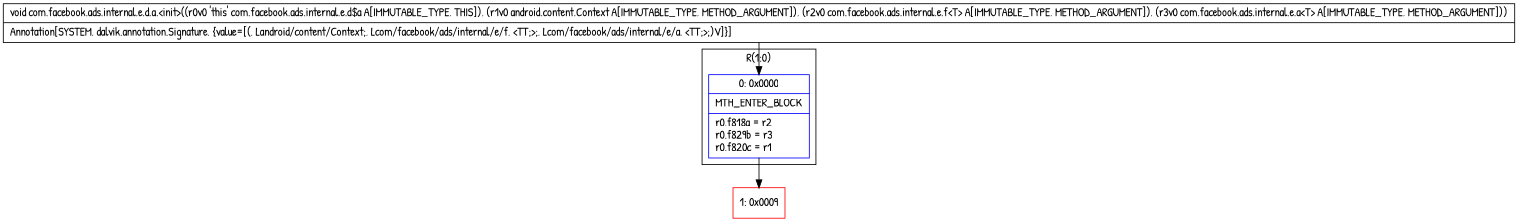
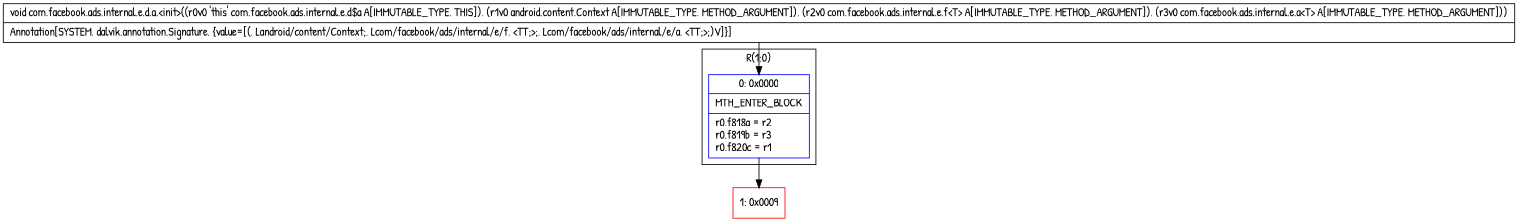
node "0: 0x0000": text "r0.f829b = r3" -> "r0.f819b = r3"
